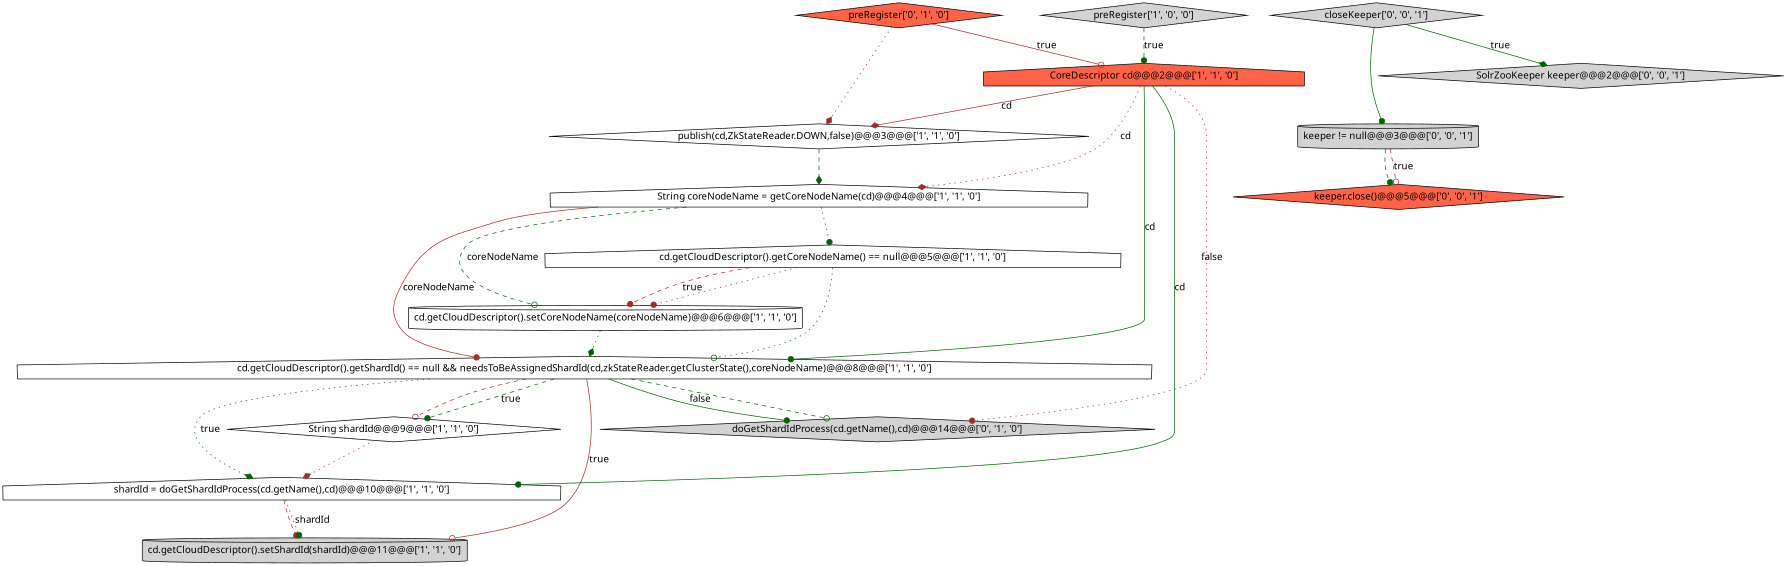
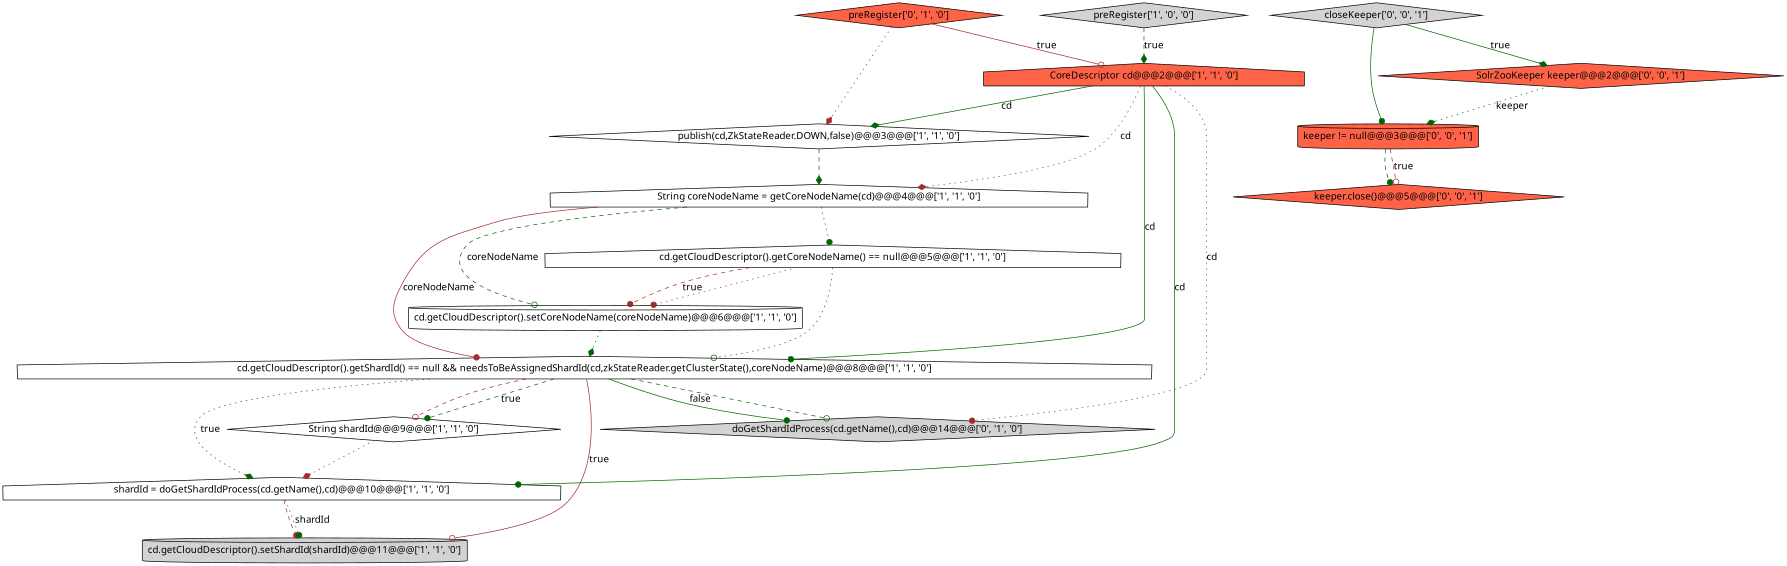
edge "preRegister['1', '0', '0']" -> "CoreDescriptor cd@@@2@@@['1', '1', '0']": arrowhead dot -> diamond
node "SolrZooKeeper keeper@@@2@@@['0', '0', '1']": fillcolor lightgray -> tomato
edge "SolrZooKeeper keeper@@@2@@@['0', '0', '1']" -> "keeper != null@@@3@@@['0', '0', '1']": added, label "keeper"
edge "CoreDescriptor cd@@@2@@@['1', '1', '0']" -> "publish(cd,ZkStateReader.DOWN,false)@@@3@@@['1', '1', '0']": color brown -> darkgreen
node "keeper != null@@@3@@@['0', '0', '1']": fillcolor lightgray -> tomato
edge "CoreDescriptor cd@@@2@@@['1', '1', '0']" -> "doGetShardIdProcess(cd.getName(),cd)@@@14@@@['0', '1', '0']": label "false" -> "cd"
